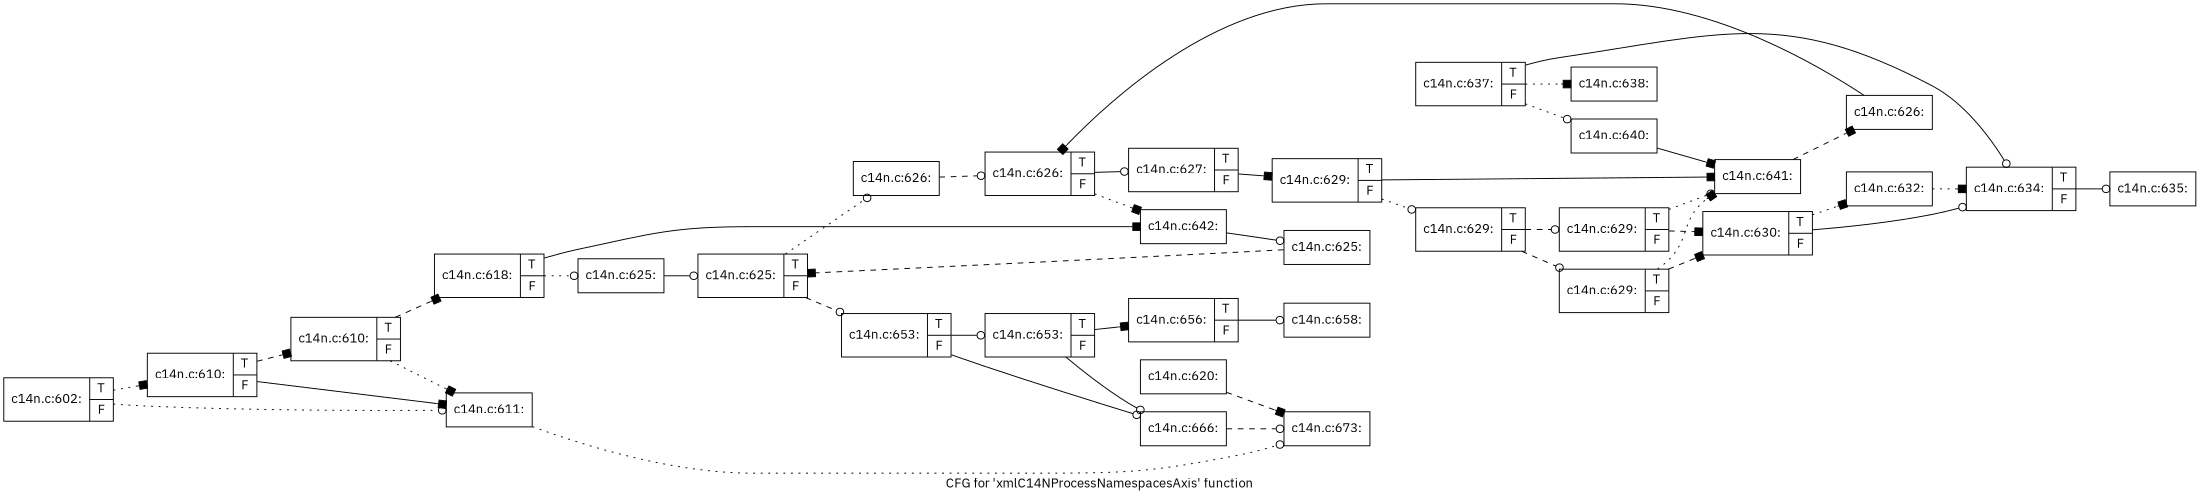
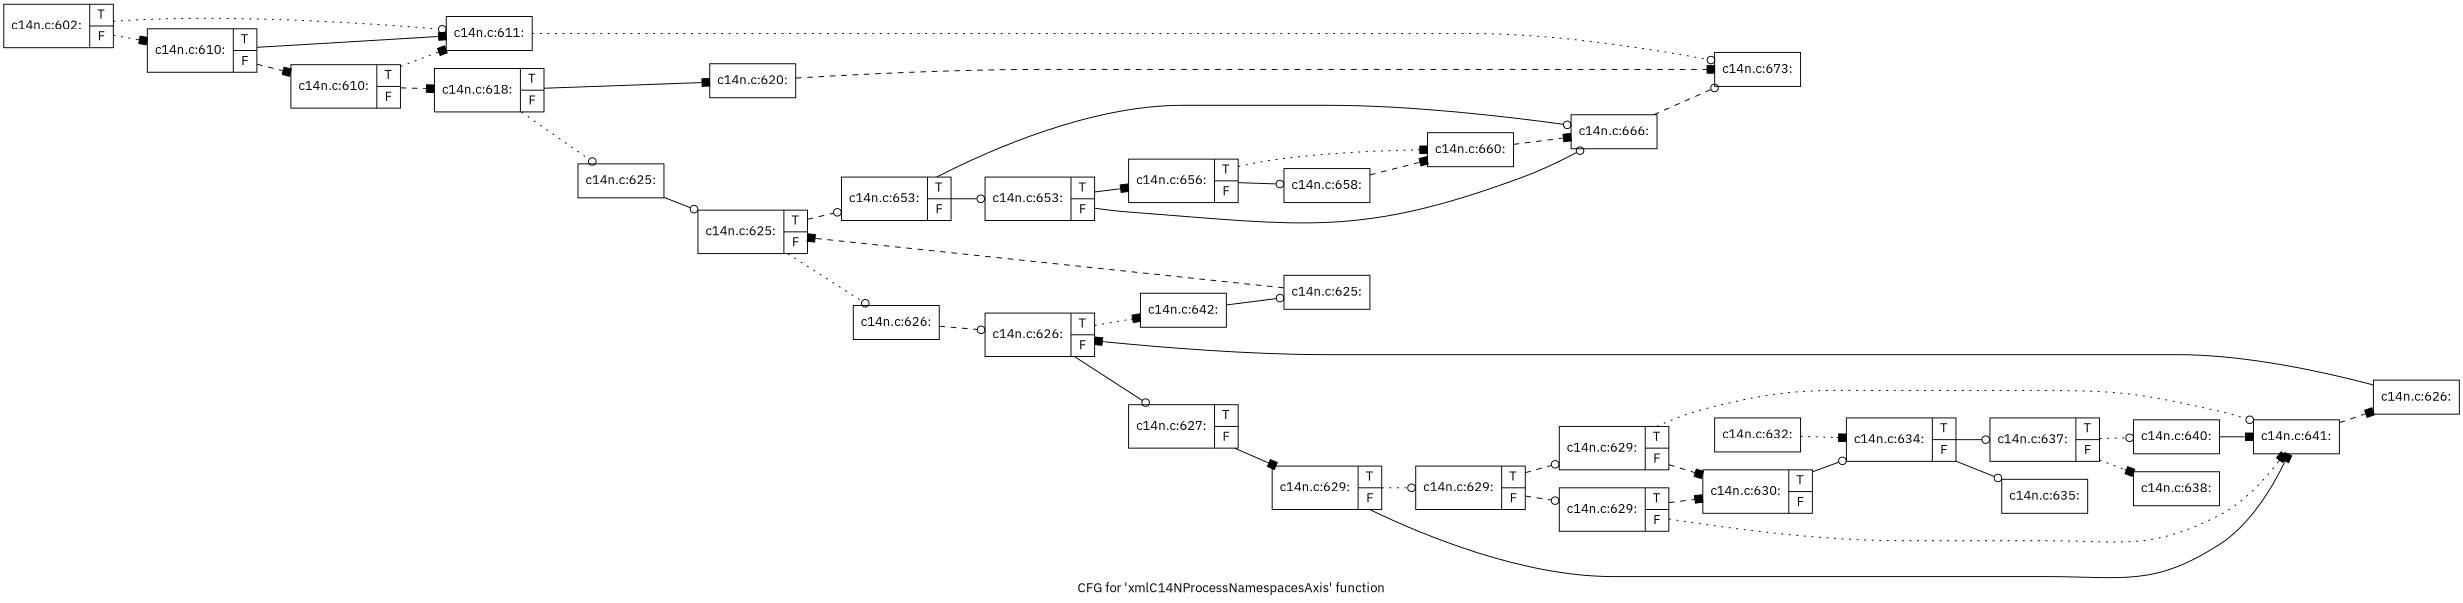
edge "c14n.c:637:" -> "c14n.c:634:": reversed
node "c14n.c:660:": added
edge "c14n.c:630:" -> "c14n.c:632:": removed
edge "c14n.c:618:" -> "c14n.c:642:": now "c14n.c:618:" -> "c14n.c:620:"
